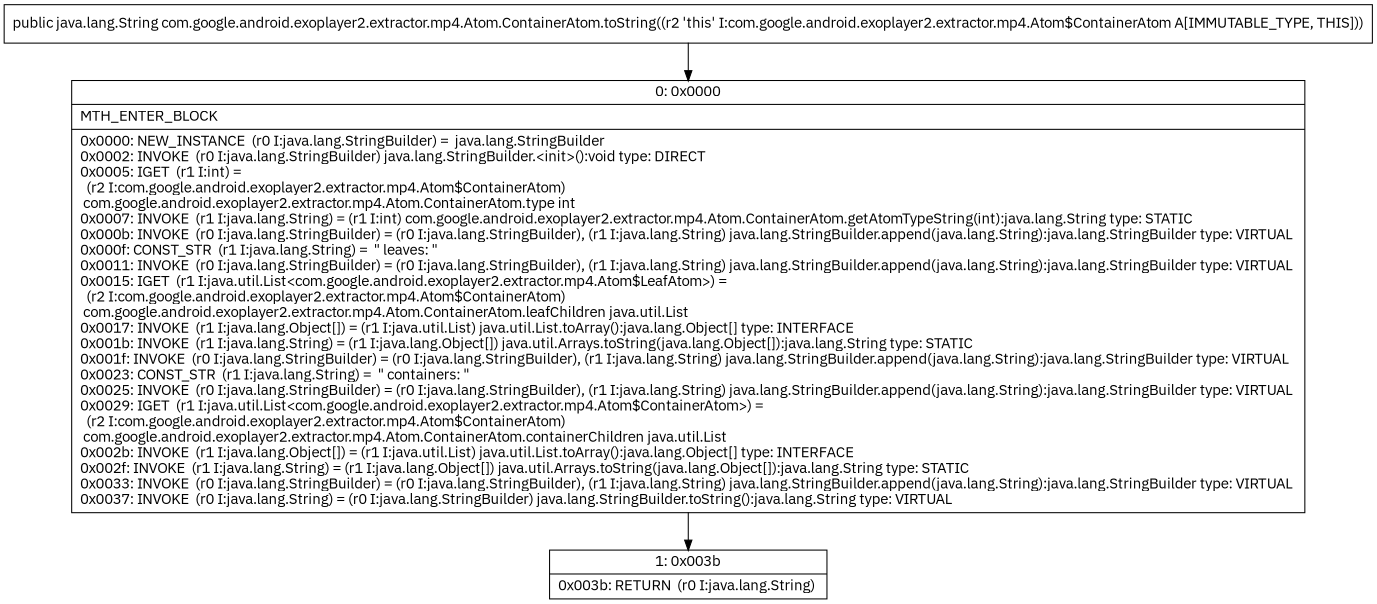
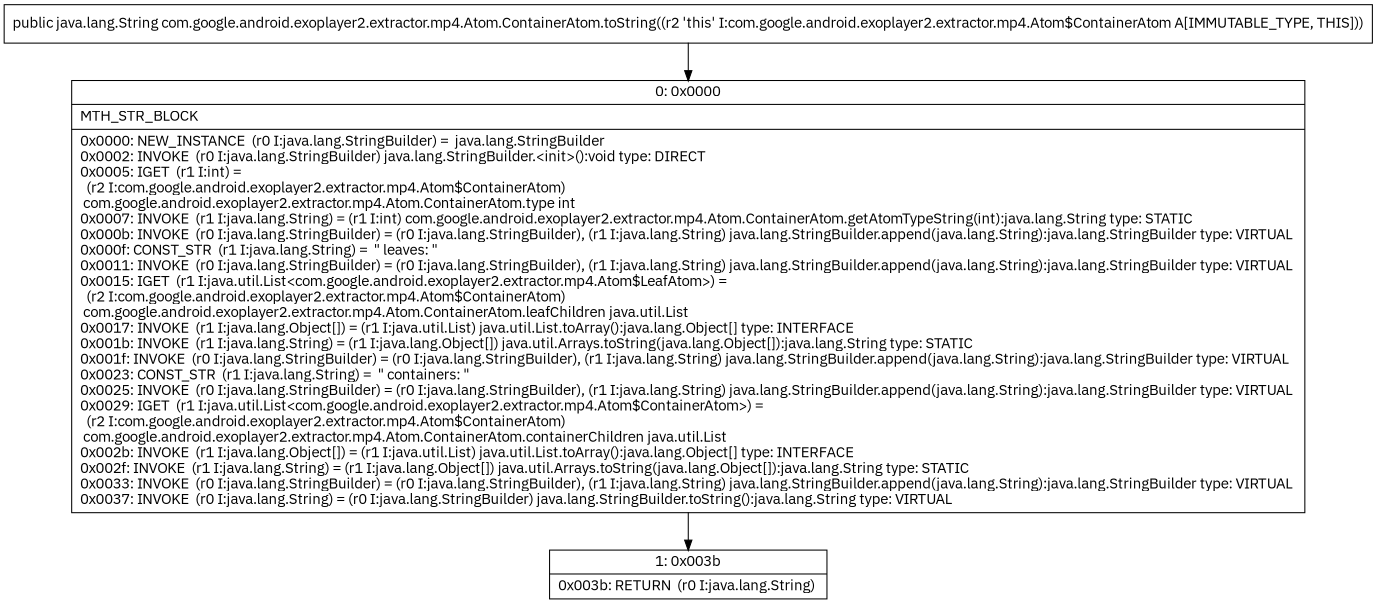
node "0: 0x0000": text "MTH_ENTER_BLOCK" -> "MTH_STR_BLOCK"
